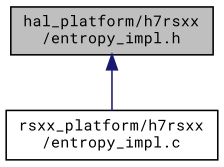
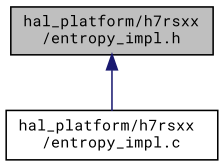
node "rsxx_platform/h7rsxx /entropy_impl.c": label "rsxx_platform/h7rsxx /entropy_impl.c" -> "hal_platform/h7rsxx /entropy_impl.c"
